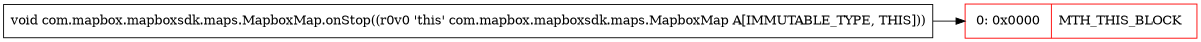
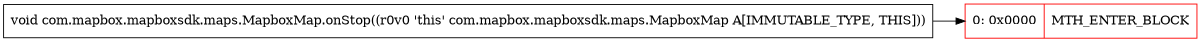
node "0: 0x0000": text "MTH_THIS_BLOCK" -> "MTH_ENTER_BLOCK"
